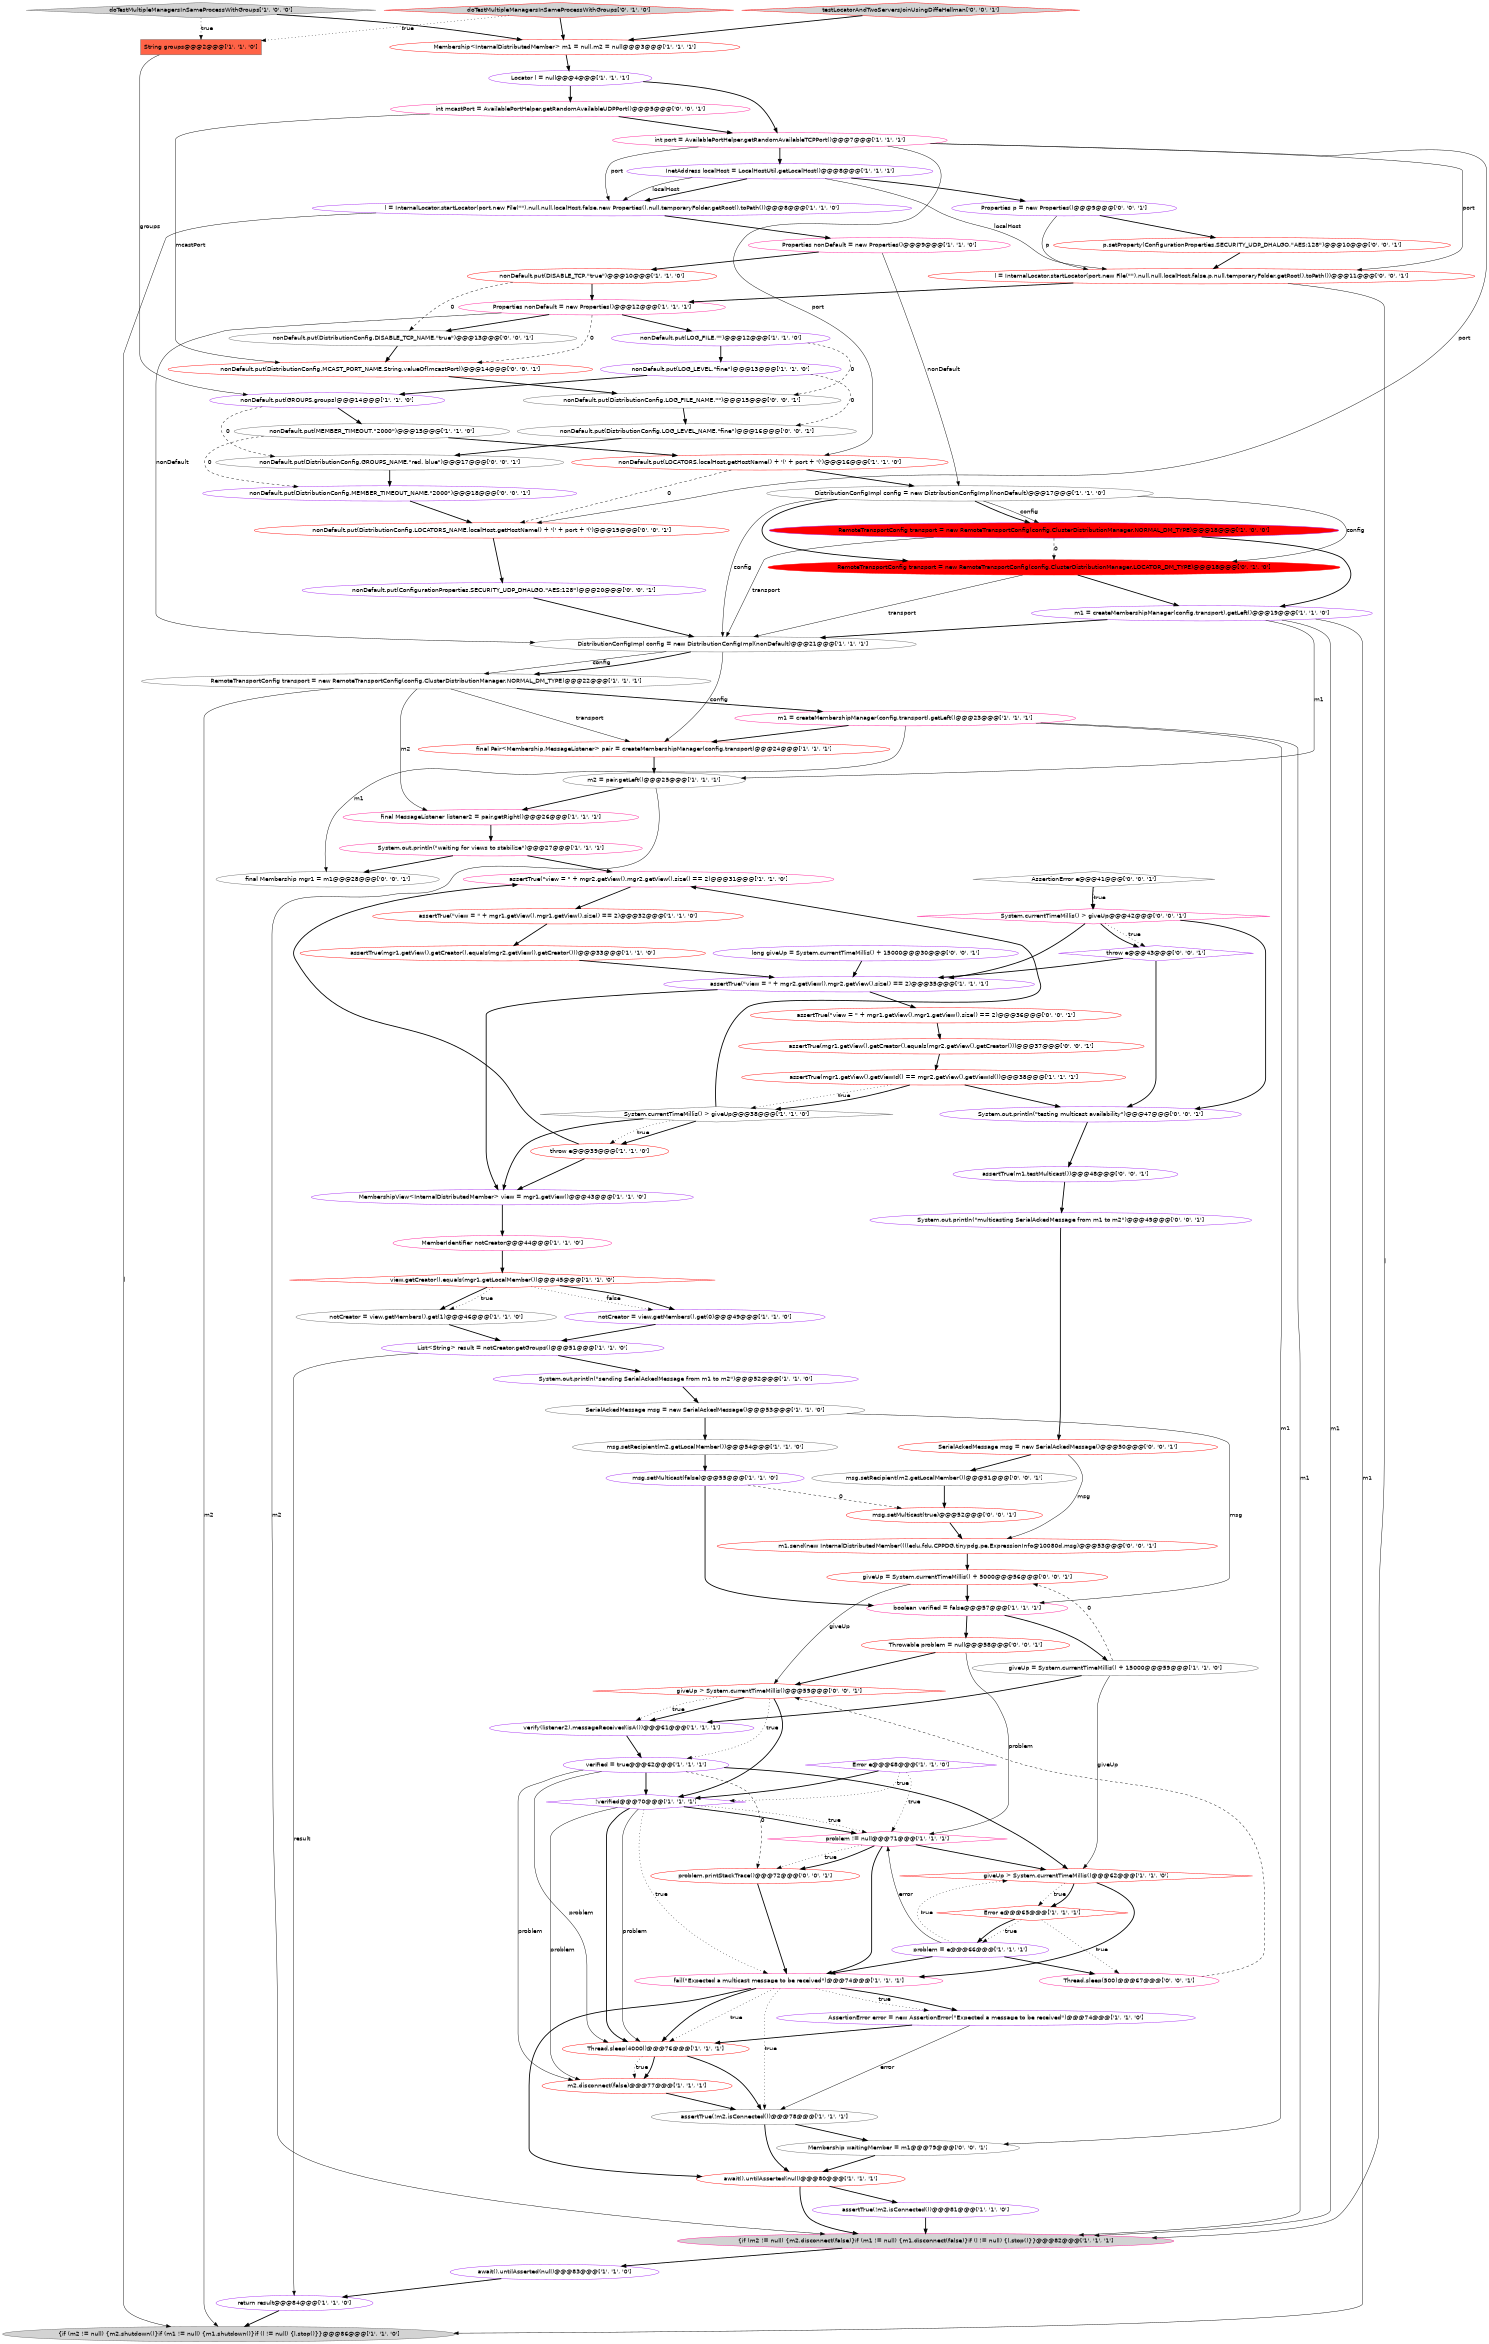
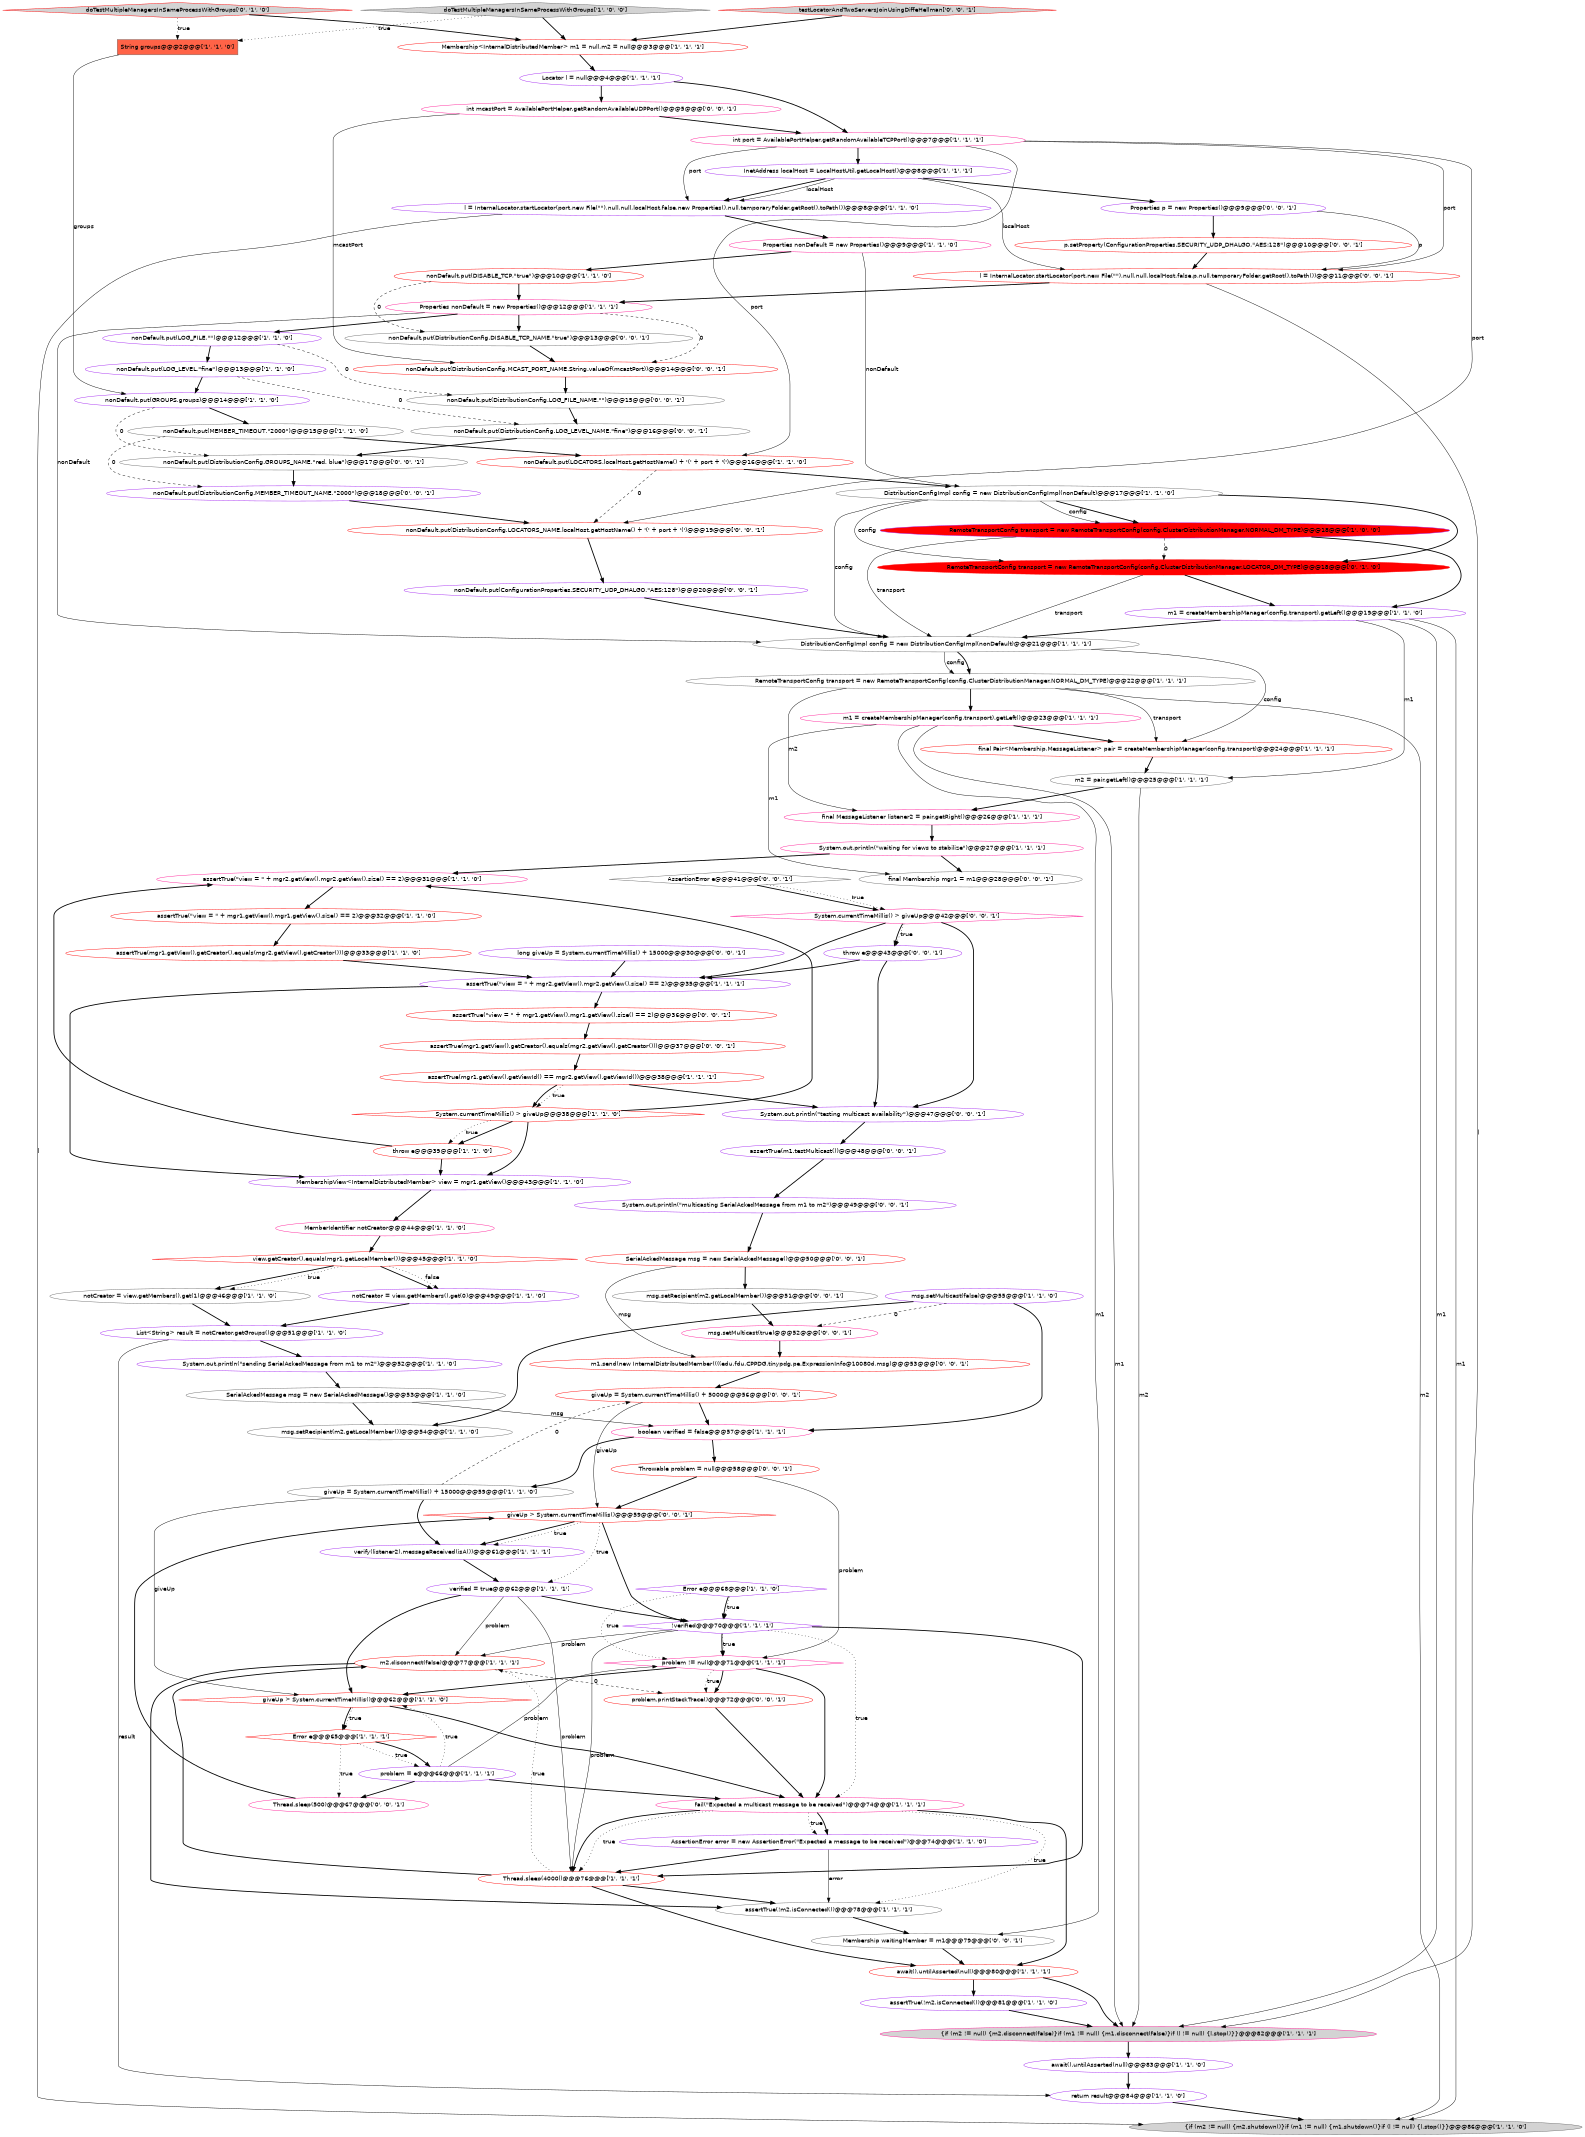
node "throw e@@@43@@@['0', '0', '1']": shape diamond -> ellipse
node "System.currentTimeMillis() > giveUp@@@38@@@['1', '1', '0']": color gray40 -> red
edge "msg.setRecipient(m2.getLocalMember())@@@54@@@['1', '1', '0']" -> "msg.setMulticast(false)@@@55@@@['1', '1', '0']": reversed
node "msg.setMulticast(true)@@@52@@@['0', '0', '1']": color red -> deeppink
edge "Thread.sleep(500)@@@67@@@['0', '0', '1']" -> "giveUp > System.currentTimeMillis()@@@59@@@['0', '0', '1']": style dashed -> bold
edge "verified = true@@@62@@@['1', '1', '1']" -> "problem.printStackTrace()@@@72@@@['0', '0', '1']": now "m2.disconnect(false)@@@77@@@['1', '1', '1']" -> "problem.printStackTrace()@@@72@@@['0', '0', '1']"
edge "problem = e@@@66@@@['1', '1', '1']" -> "problem != null@@@71@@@['1', '1', '1']": label "error" -> "problem"
edge "assertTrue(!m2.isConnected())@@@78@@@['1', '1', '1']" -> "await().untilAsserted(null)@@@80@@@['1', '1', '1']": now "Thread.sleep(4000l)@@@76@@@['1', '1', '1']" -> "await().untilAsserted(null)@@@80@@@['1', '1', '1']"
